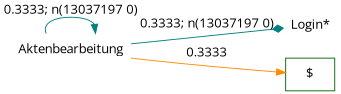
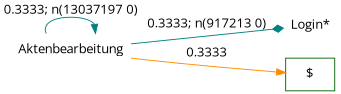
edge "Aktenbearbeitung" -> "Login*": label "0.3333; n(13037197 0)" -> "0.3333; n(917213 0)"
